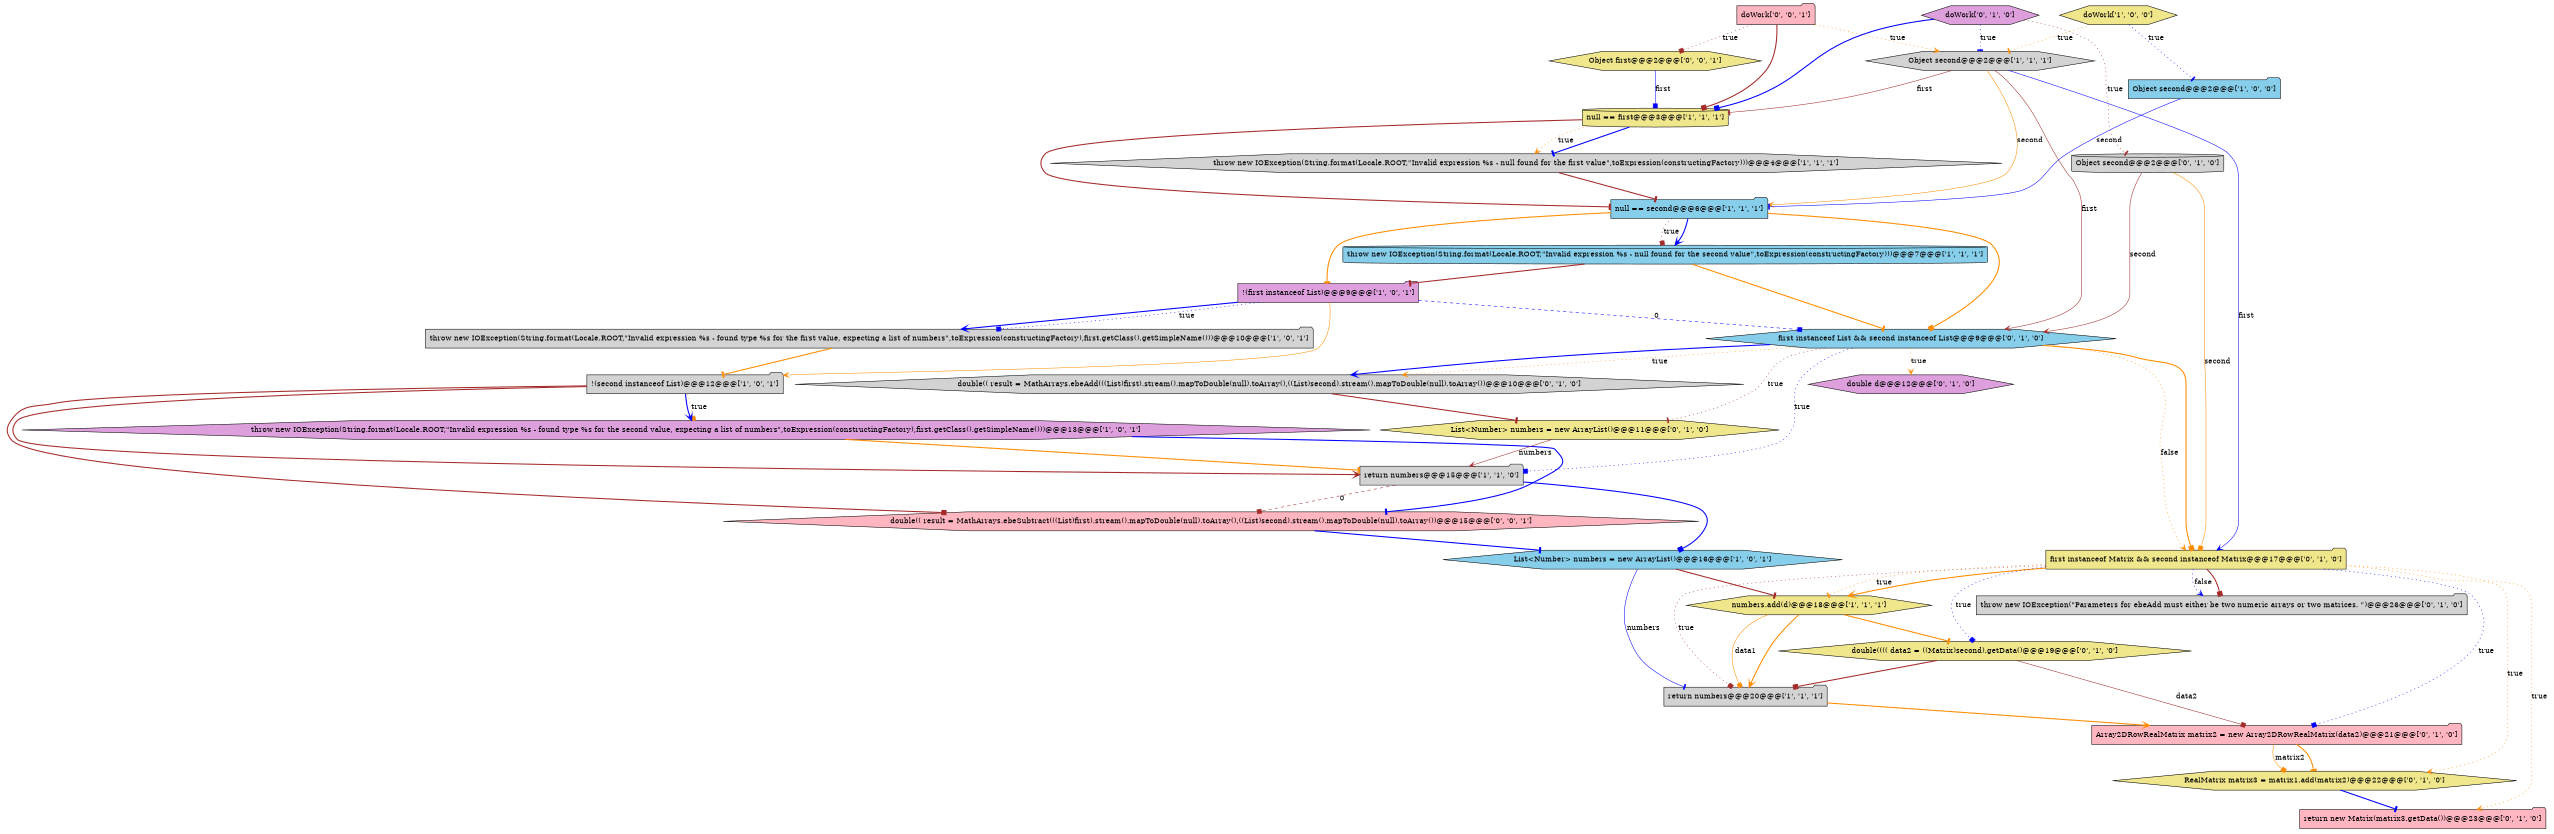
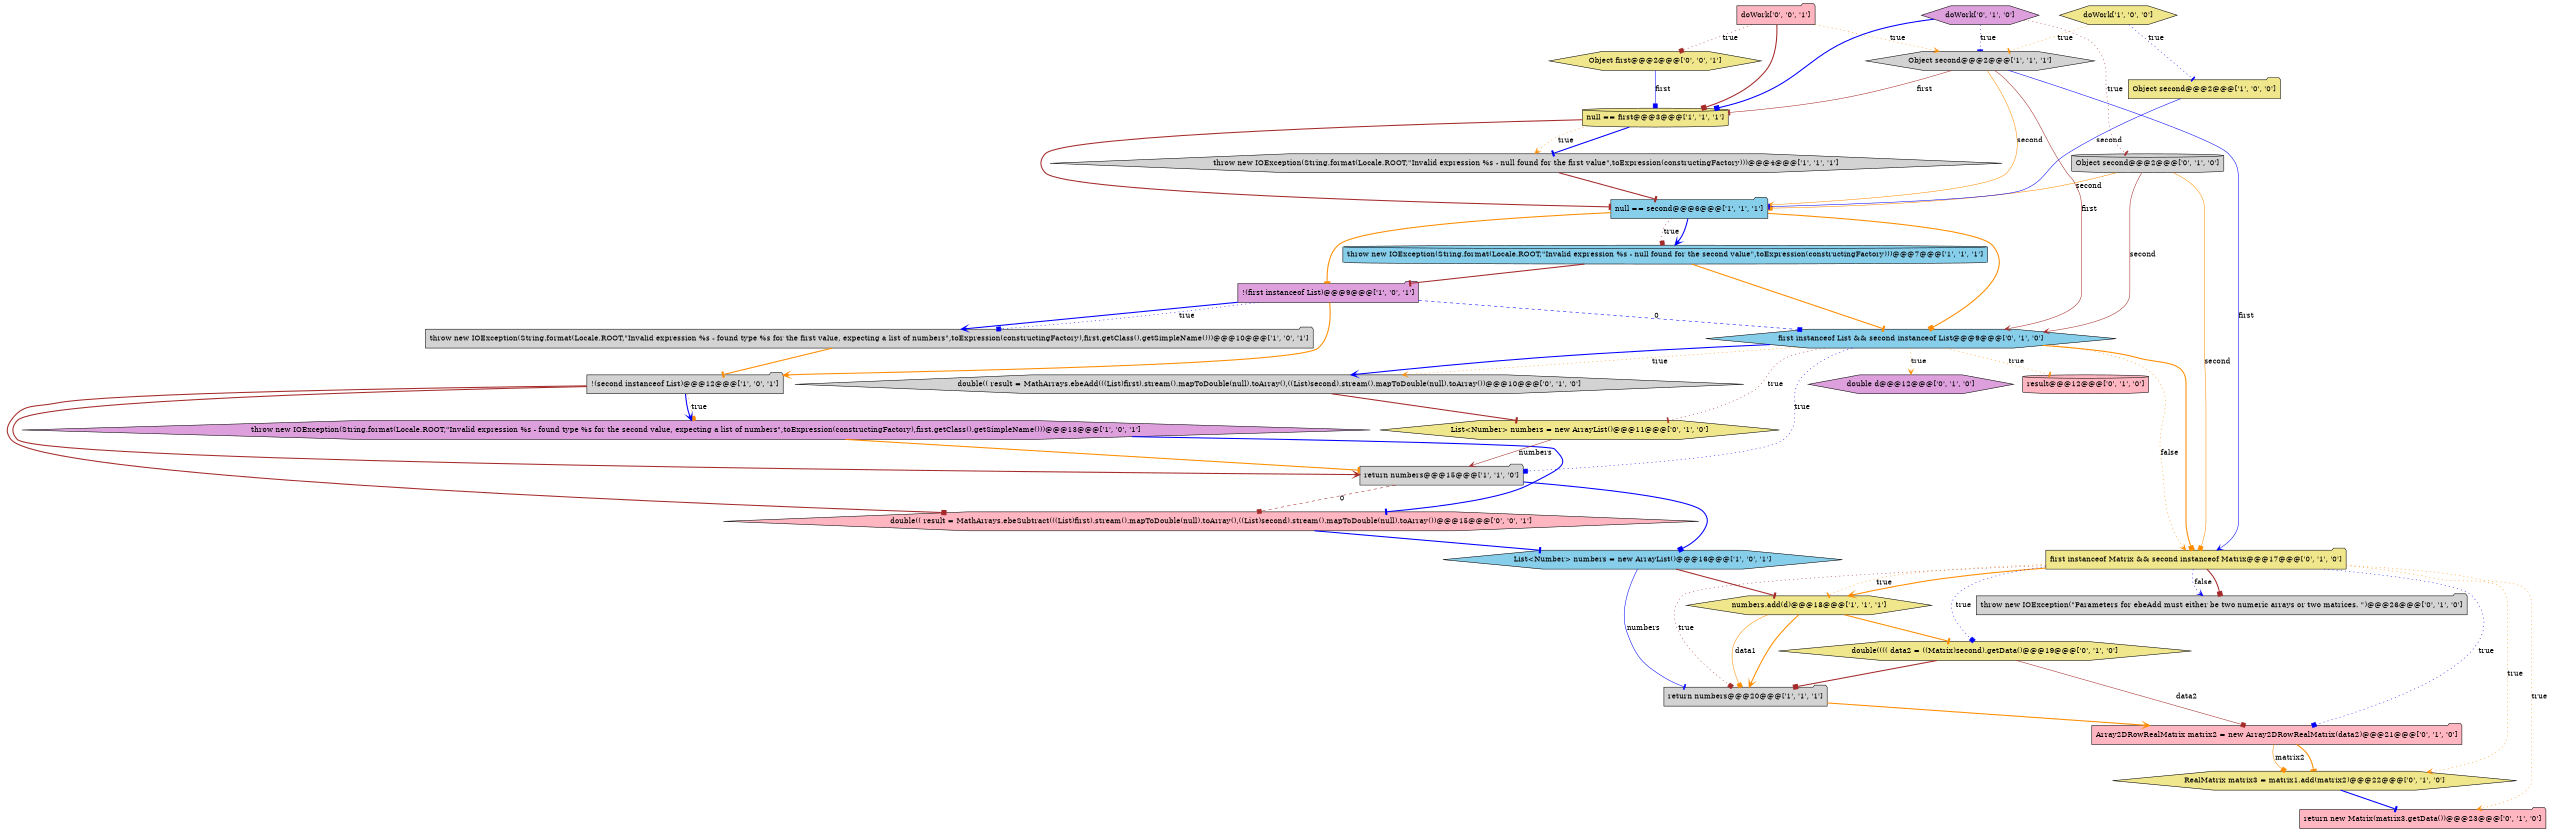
node "Object second@@@2@@@['1', '0', '0']": fillcolor skyblue -> khaki
edge "Object second@@@2@@@['0', '1', '0']" -> "null == second@@@6@@@['1', '1', '1']": added, label "second"
edge "!(first instanceof List)@@@9@@@['1', '0', '1']" -> "!(second instanceof List)@@@12@@@['1', '0', '1']": style solid -> bold
node "result@@@12@@@['0', '1', '0']": added
